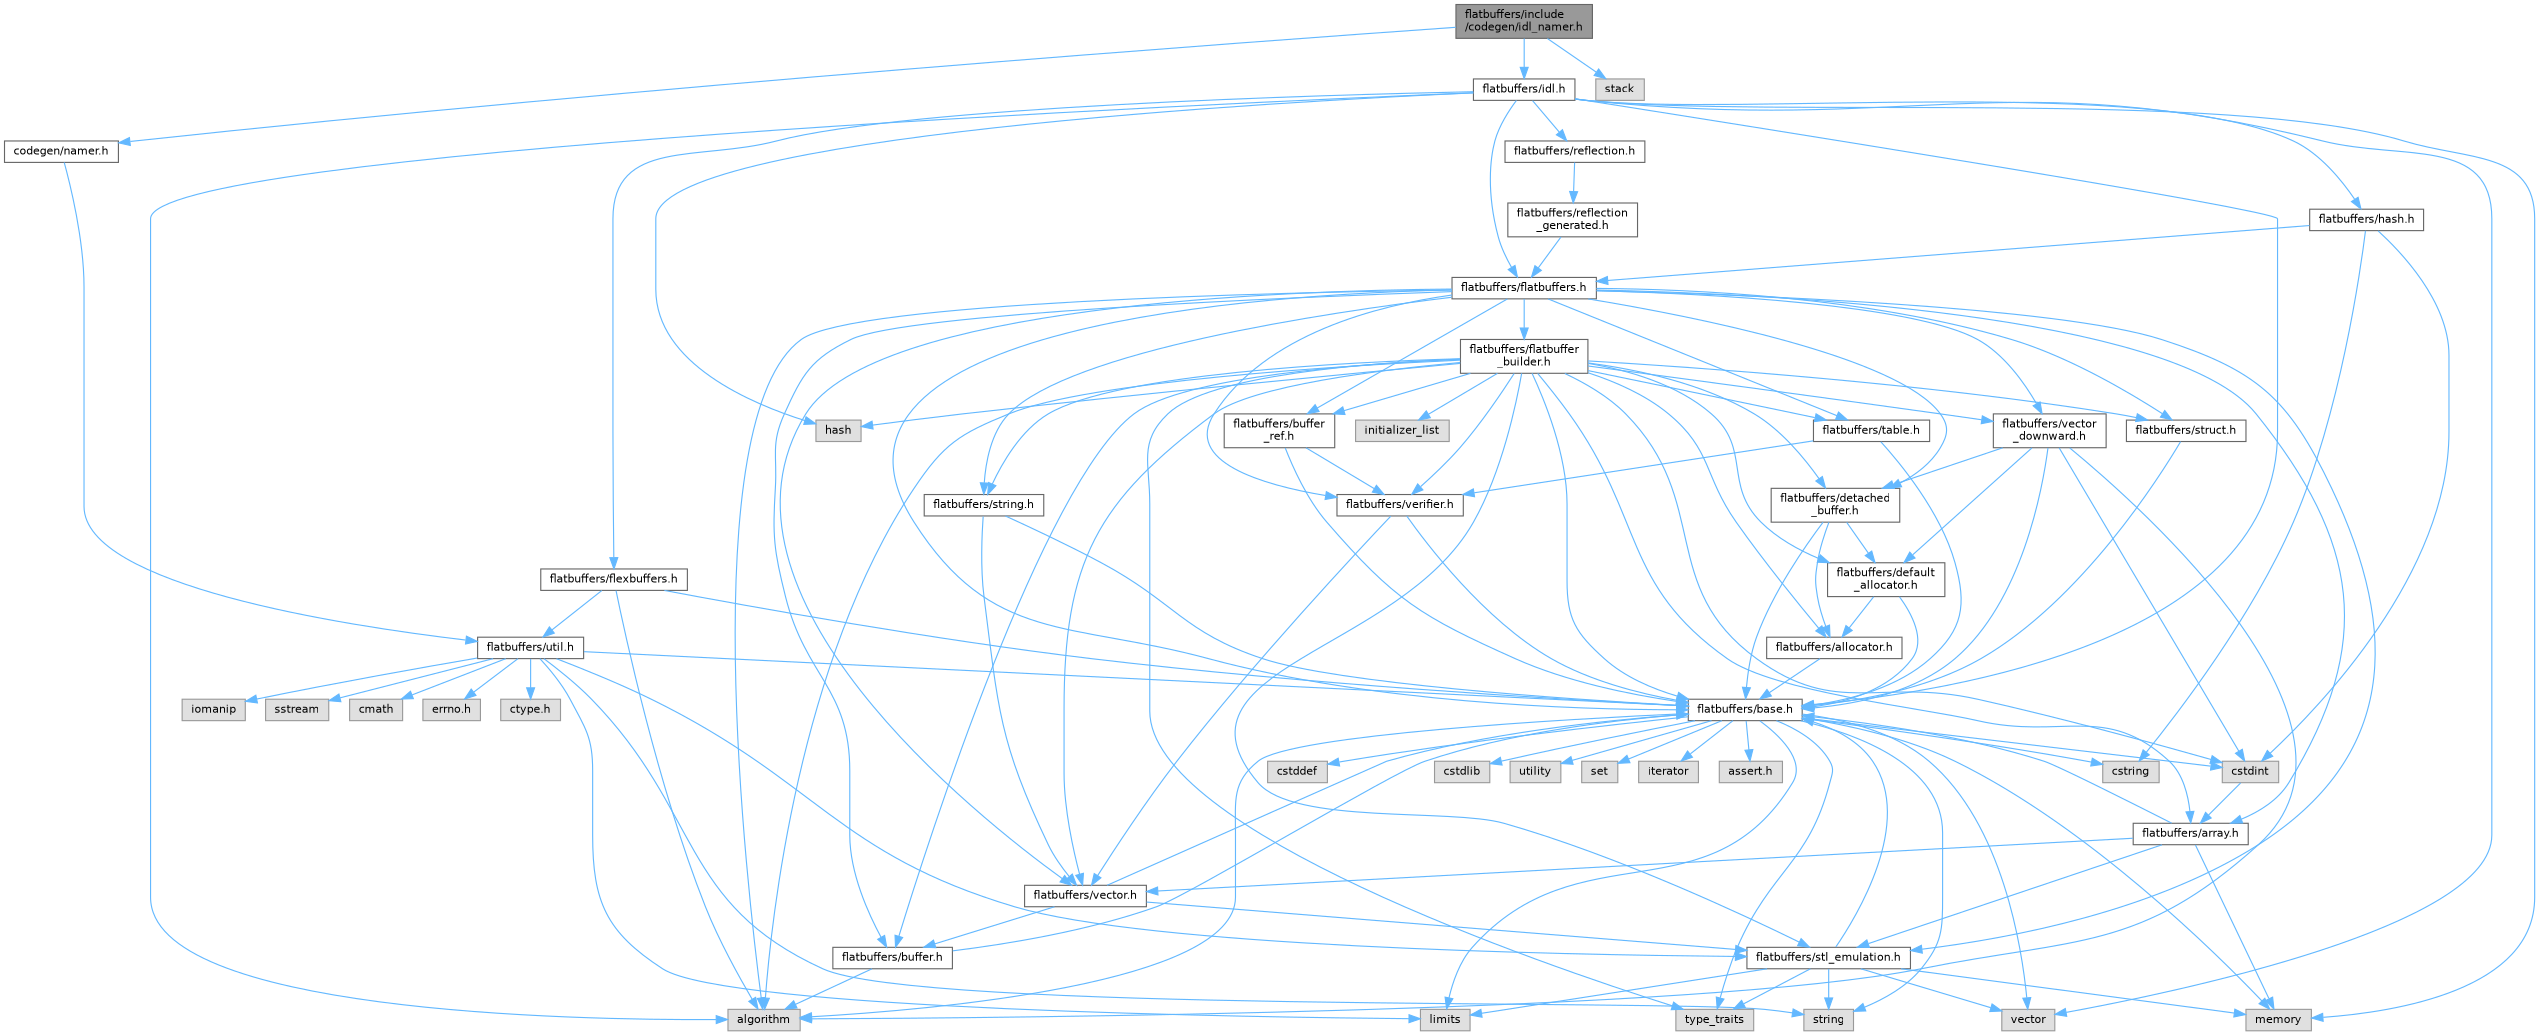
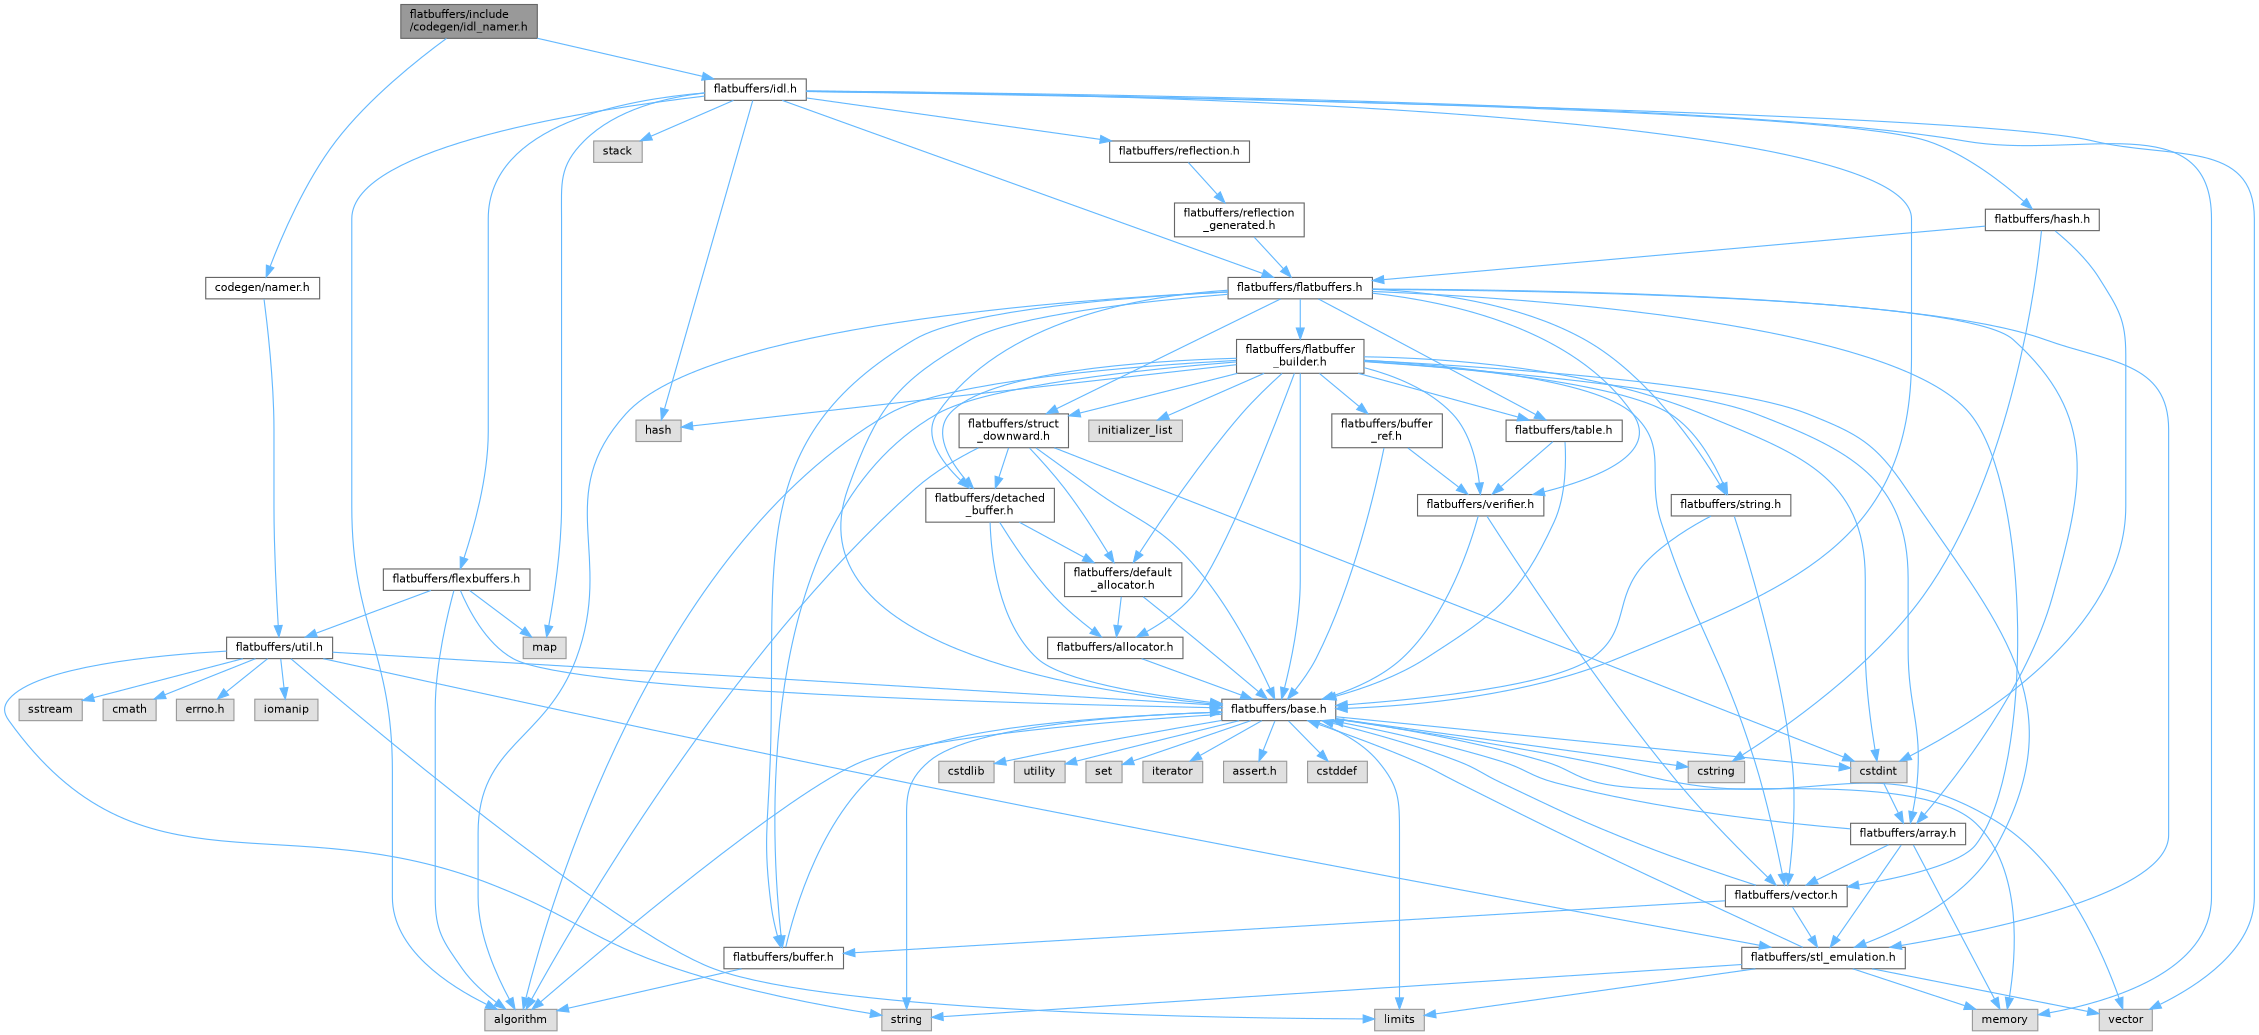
edge "flatbuffers/include /codegen/idl_namer.h" -> "stack": now "flatbuffers/idl.h" -> "stack"
edge "flatbuffers/flatbuffers.h" -> "flatbuffers/buffer _ref.h": removed
node "flatbuffers/vector _downward.h": label "flatbuffers/vector _downward.h" -> "flatbuffers/struct _downward.h"
node "flatbuffers/struct.h": removed
node "map": added
node "ctype.h": removed
node "type_traits": removed
